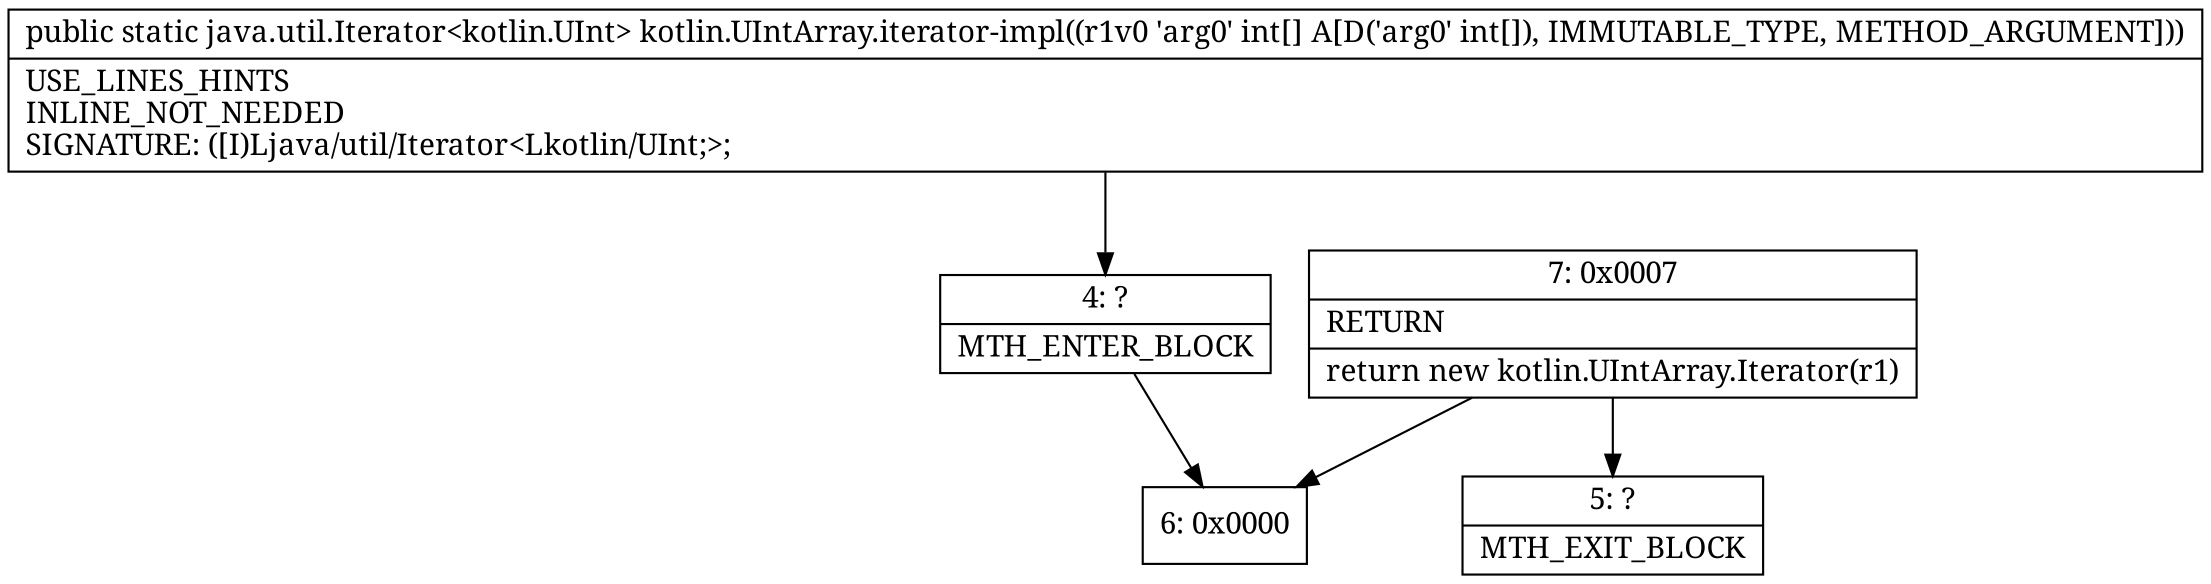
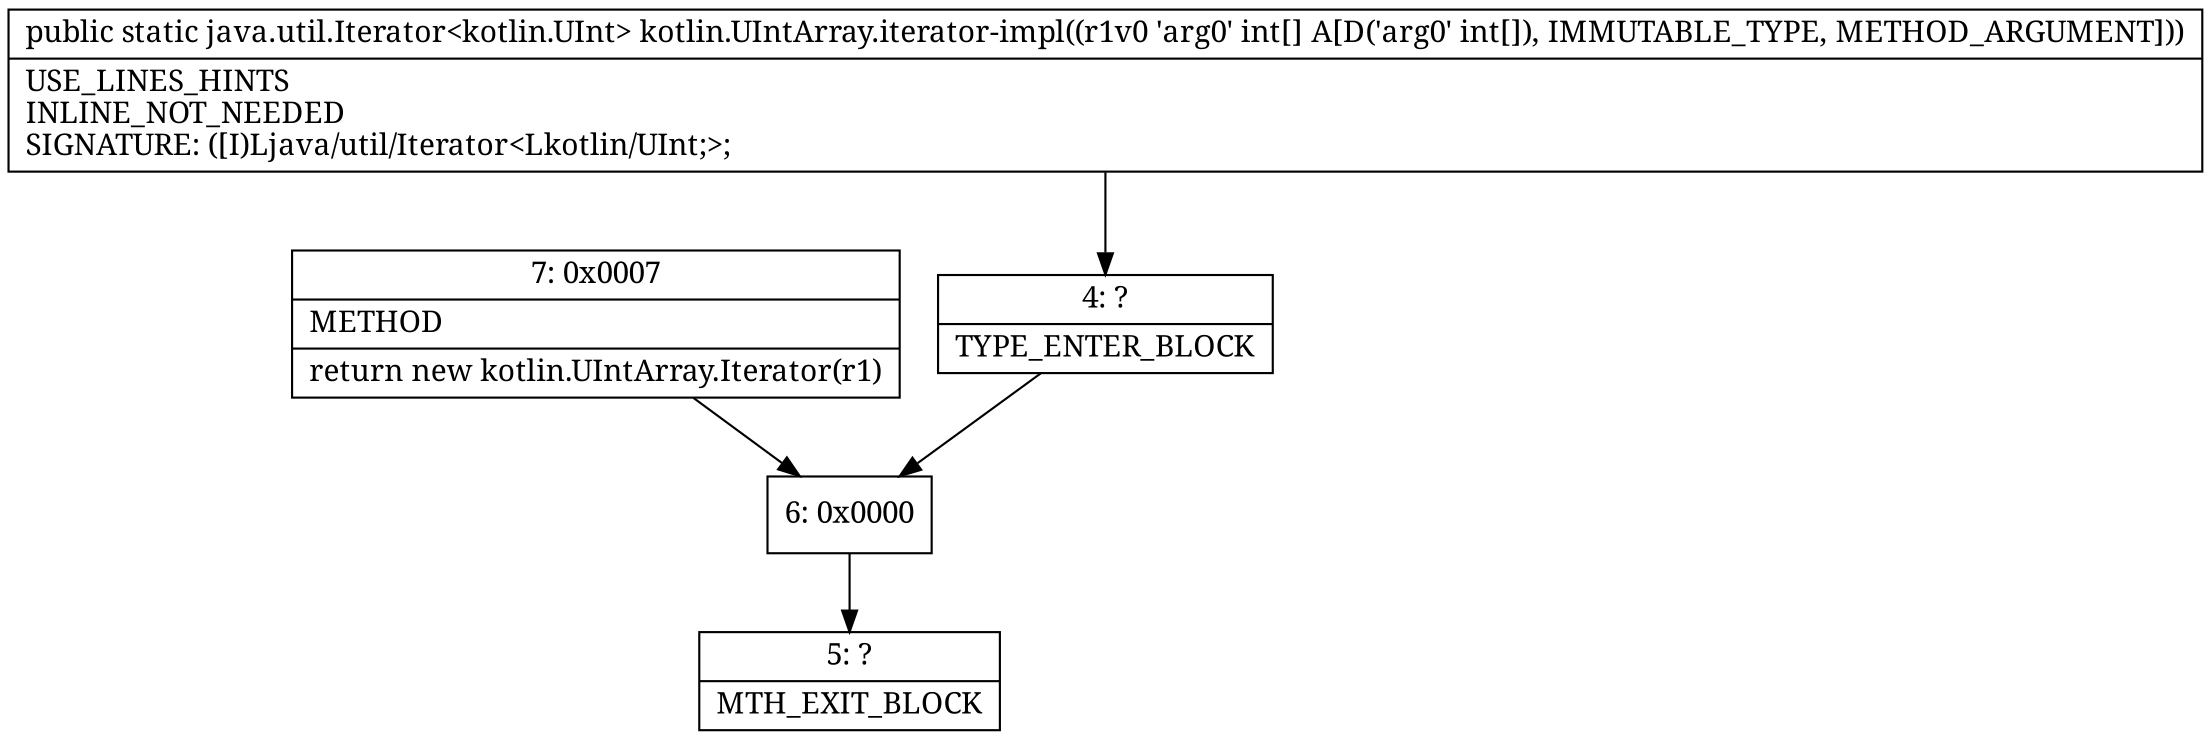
node "7: 0x0007": text "RETURN" -> "METHOD"
node "4: ?": text "MTH_ENTER_BLOCK" -> "TYPE_ENTER_BLOCK"
edge "7: 0x0007" -> "5: ?": now "6: 0x0000" -> "5: ?"
